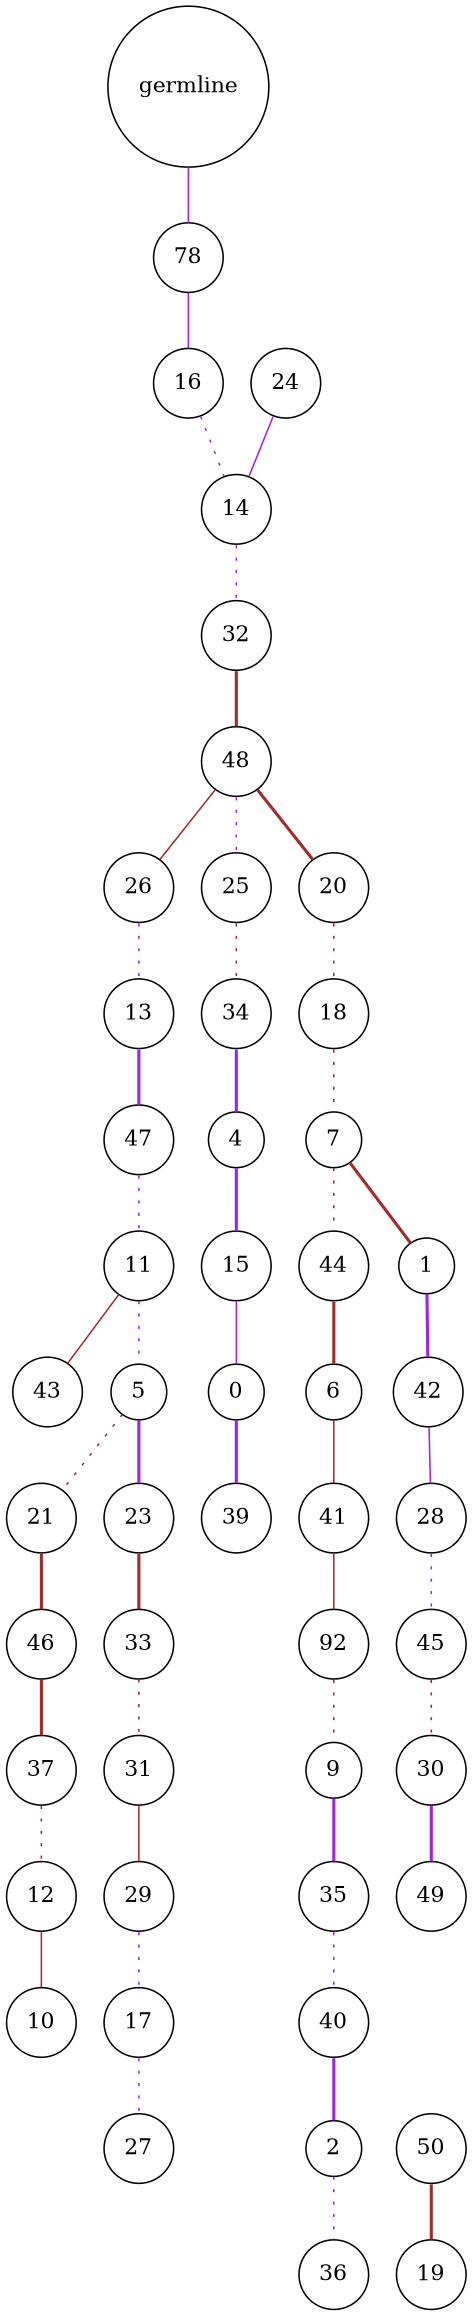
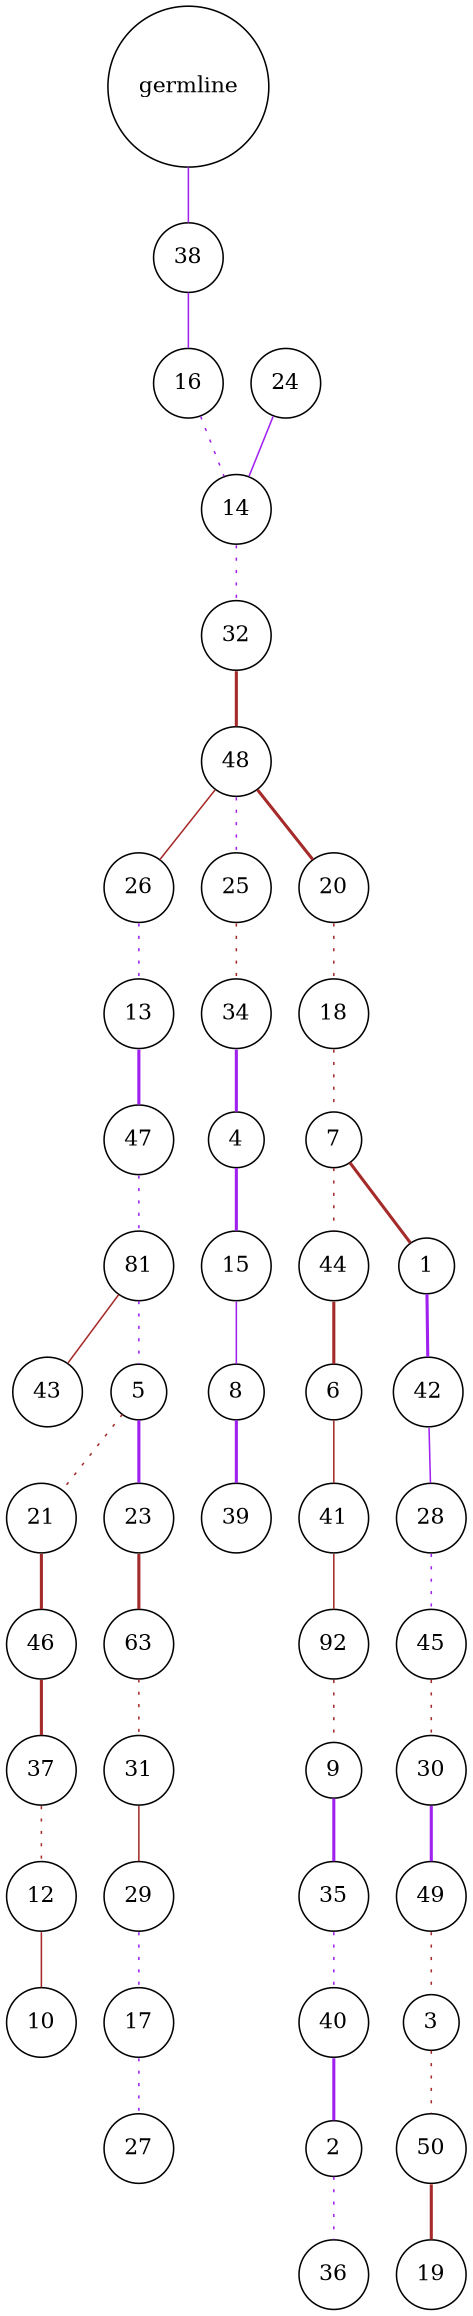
node "78": label "78" -> "38"
node "11": label "11" -> "81"
node "0": label "0" -> "8"
node "33": label "33" -> "63"
node "3": added
